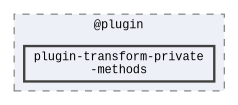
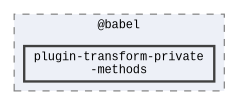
cluster "@plugin": label "@plugin" -> "@babel"
